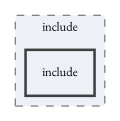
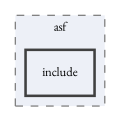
cluster "include": label "include" -> "asf"
